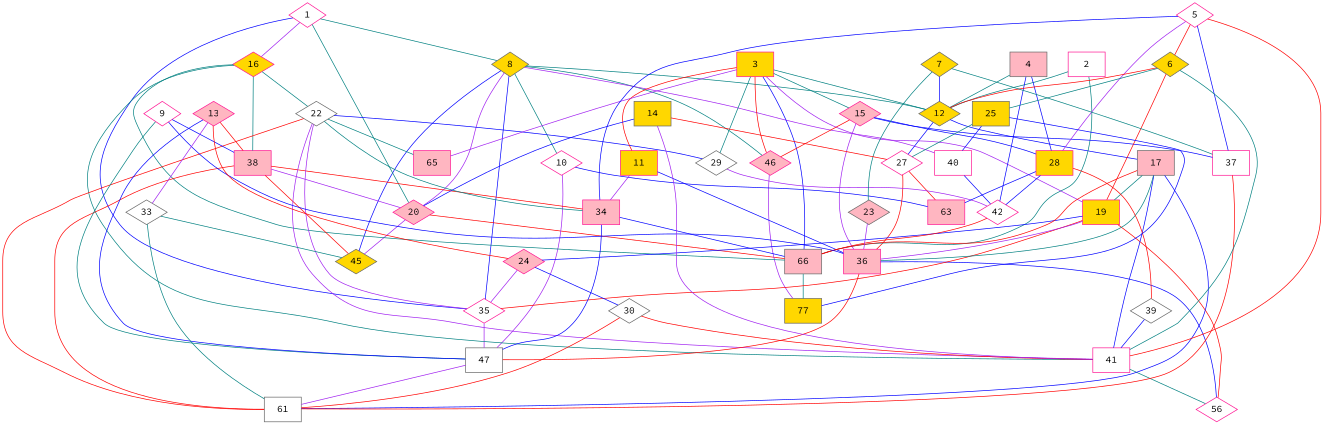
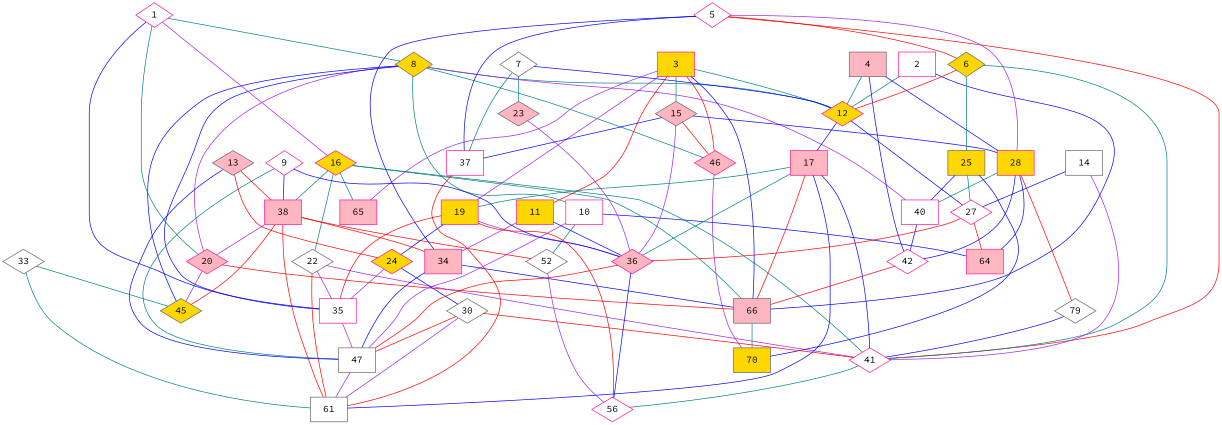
node "7": fillcolor gold -> white
node "13": color deeppink -> gray40
node "14": fillcolor gold -> white
node "15": color deeppink -> gray40
node "12": color gray40 -> deeppink
edge "6" -- "19": removed
edge "22" -- "65": now "16" -- "65"
edge "14" -- "27": color red -> blue
edge "14" -- "20": removed
node "10": shape diamond -> box
node "29": removed
node "17": color gray40 -> deeppink
edge "13" -- "33": removed
edge "22" -- "34": removed
edge "28" -- "40": added
node "63": label "63" -> "64"
edge "2" -- "66": color teal -> blue
node "24": fillcolor lightpink -> gold
node "52": added
node "36": shape box -> diamond
node "35": shape diamond -> box
node "77": label "77" -> "70"
node "39": label "39" -> "79"
edge "30" -- "47": added
node "41": shape box -> diamond
edge "30" -- "61": color red -> purple
